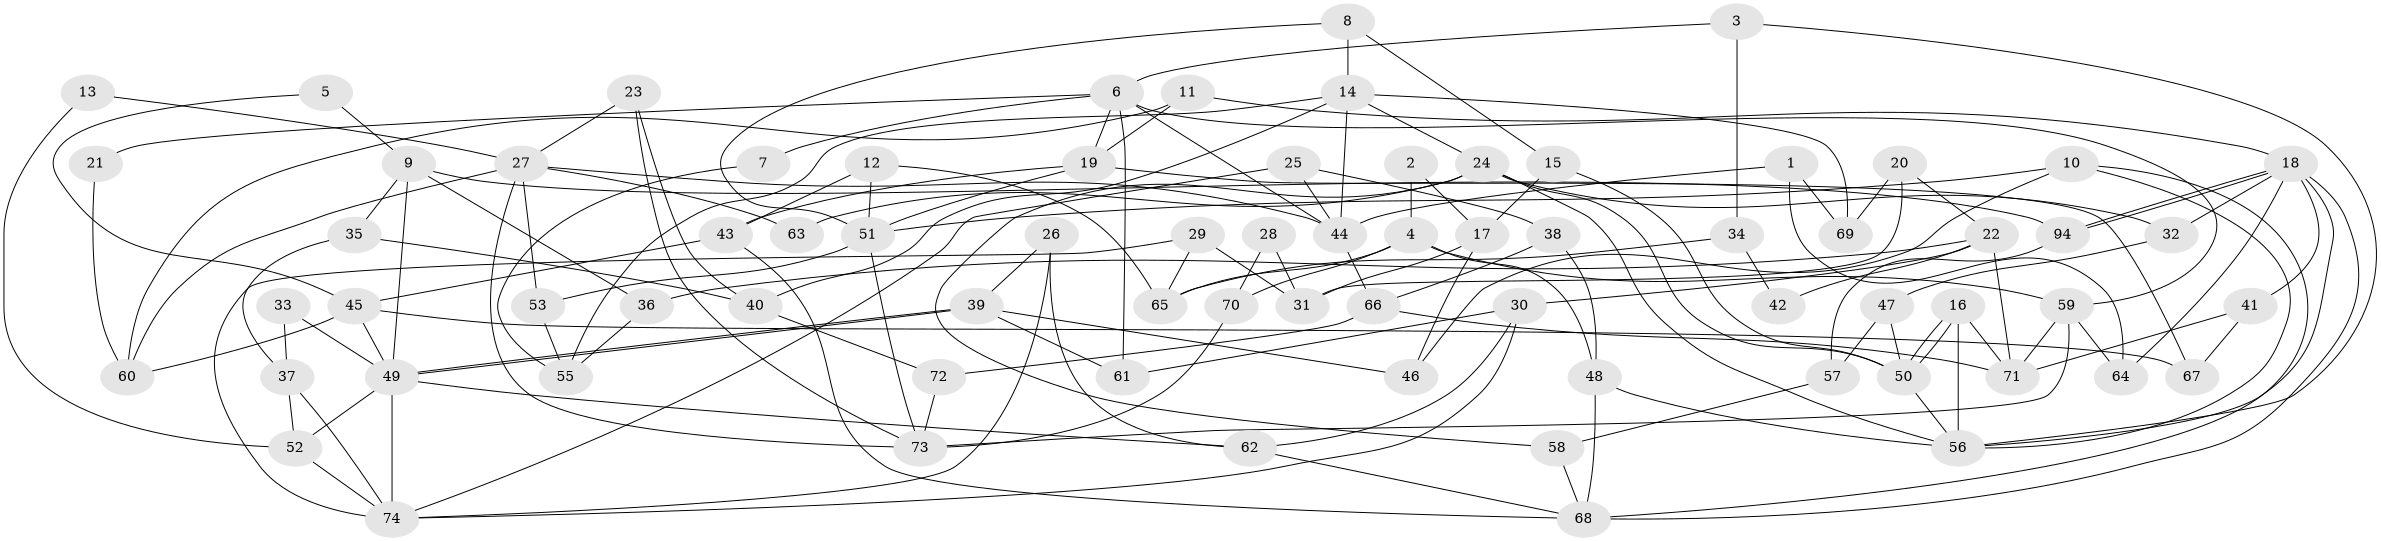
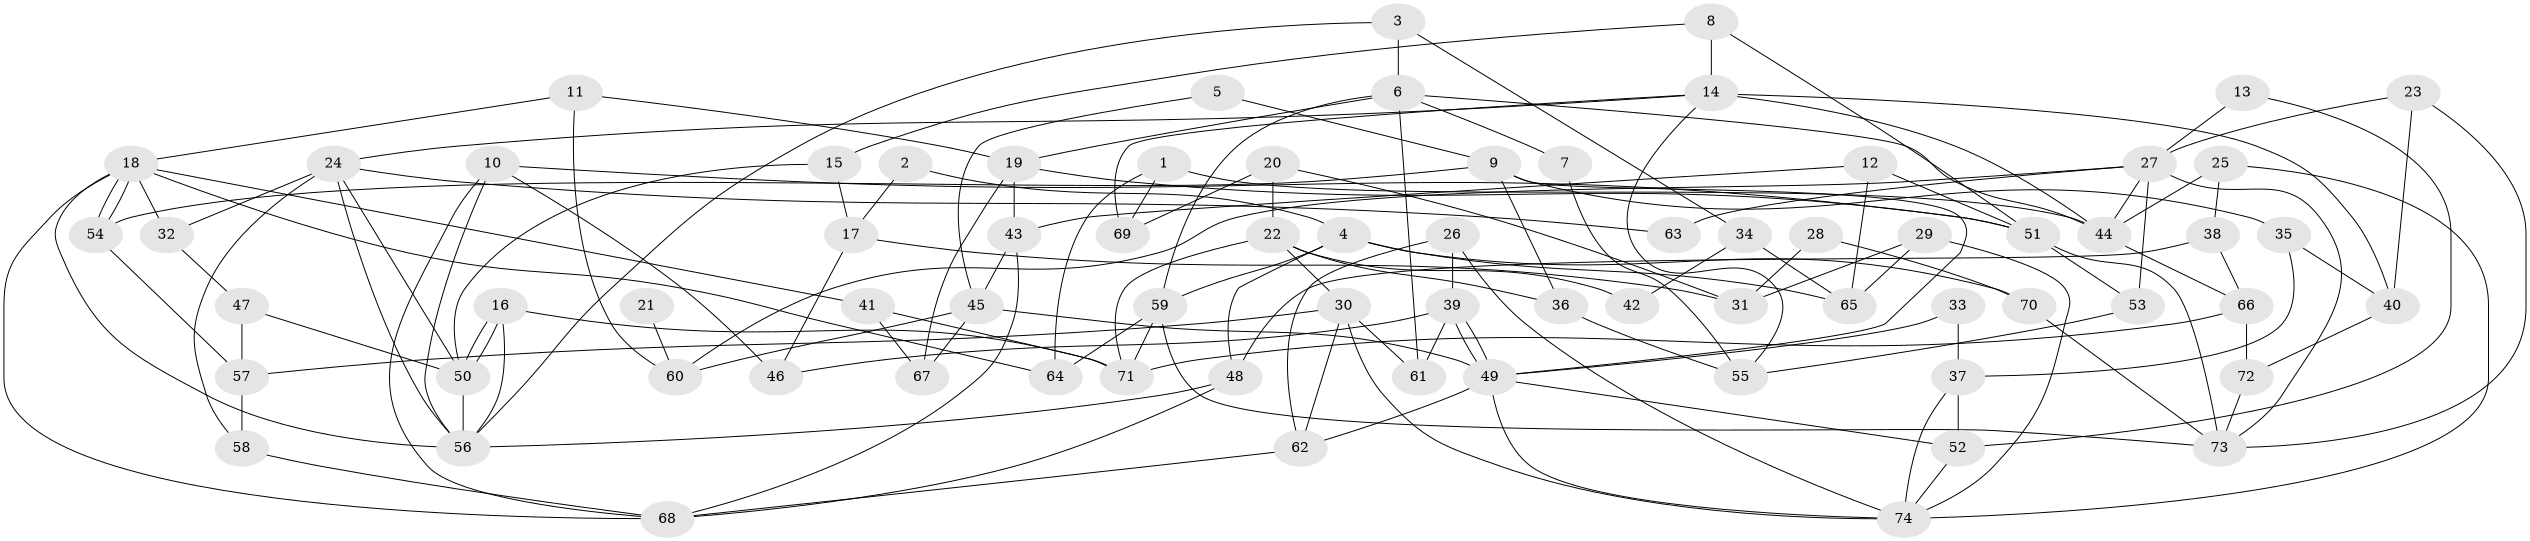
edge "6" -- "21": removed
node "94": label "94" -> "54"
edge "30" -- "57": added
